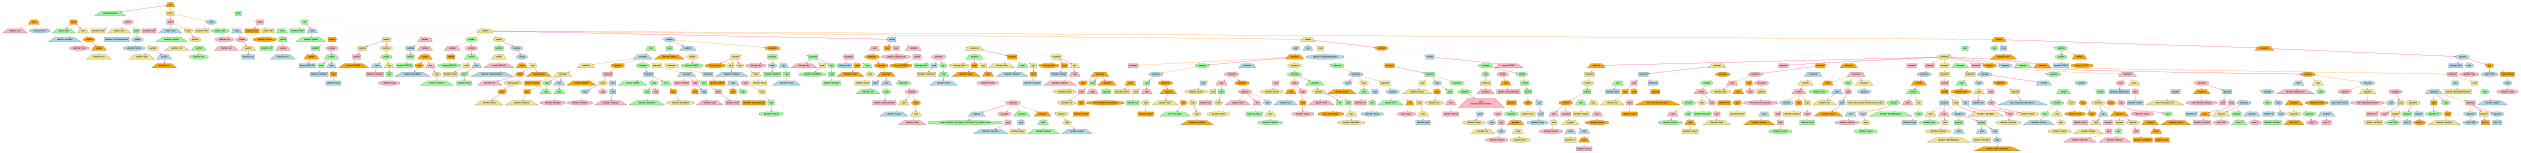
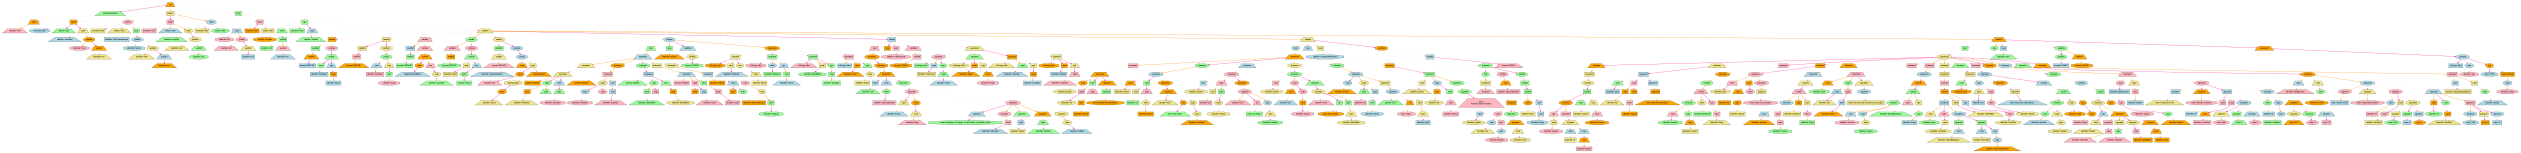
node "identifier='main'": fillcolor orange -> palegreen
